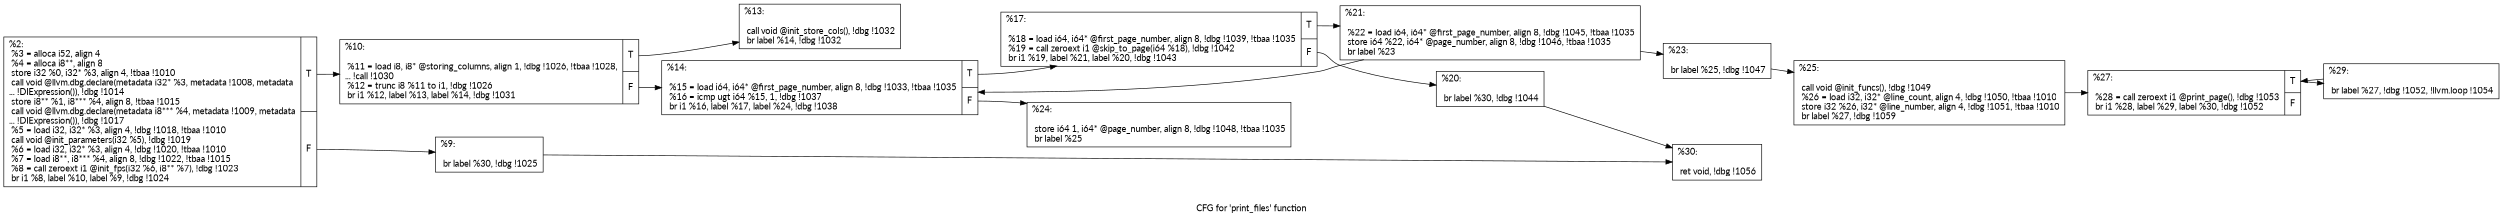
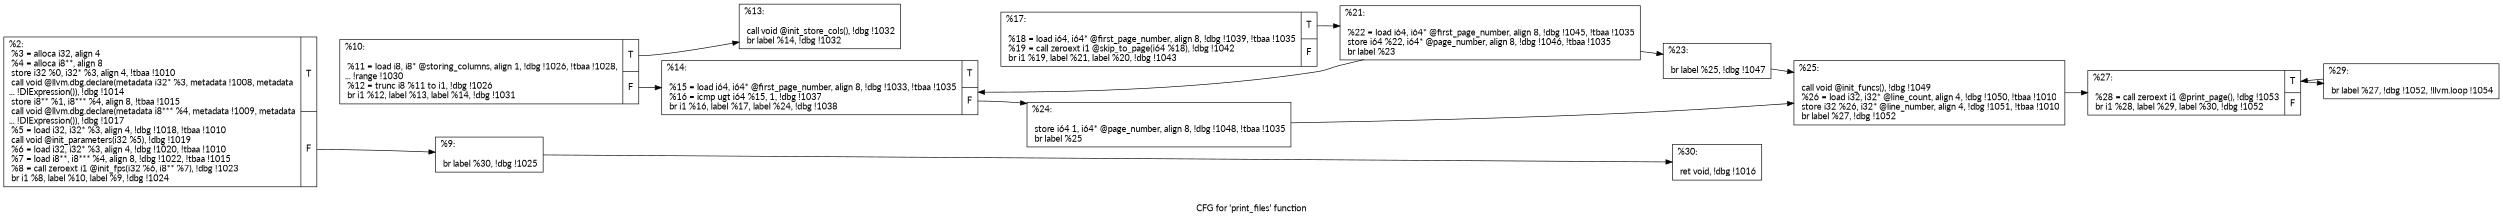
node "%2:": text "%3 = alloca i52, align 4" -> "%3 = alloca i32, align 4"
edge "%14:" -> "%17:": removed
edge "%2:" -> "%10:": removed
node "%10:": text "... !call !1030" -> "... !range !1030"
node "%20:": removed
edge "%24:" -> "%25:": added
node "%25:": text "br label %27, !dbg !1059" -> "br label %27, !dbg !1052"
node "%30:": text "ret void, !dbg !1056" -> "ret void, !dbg !1016"
